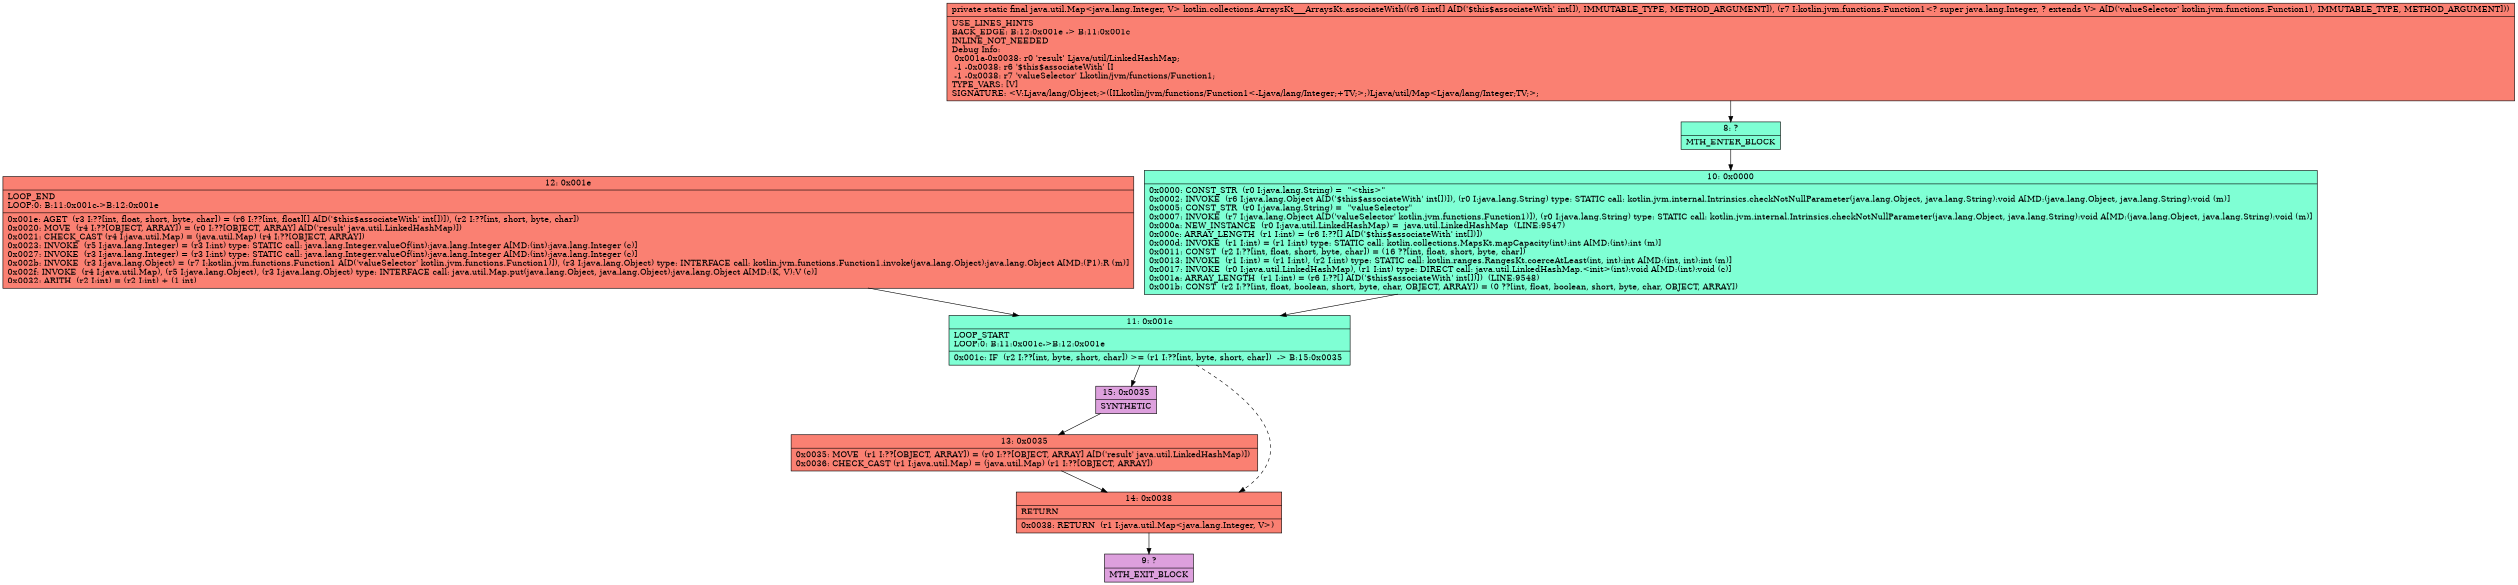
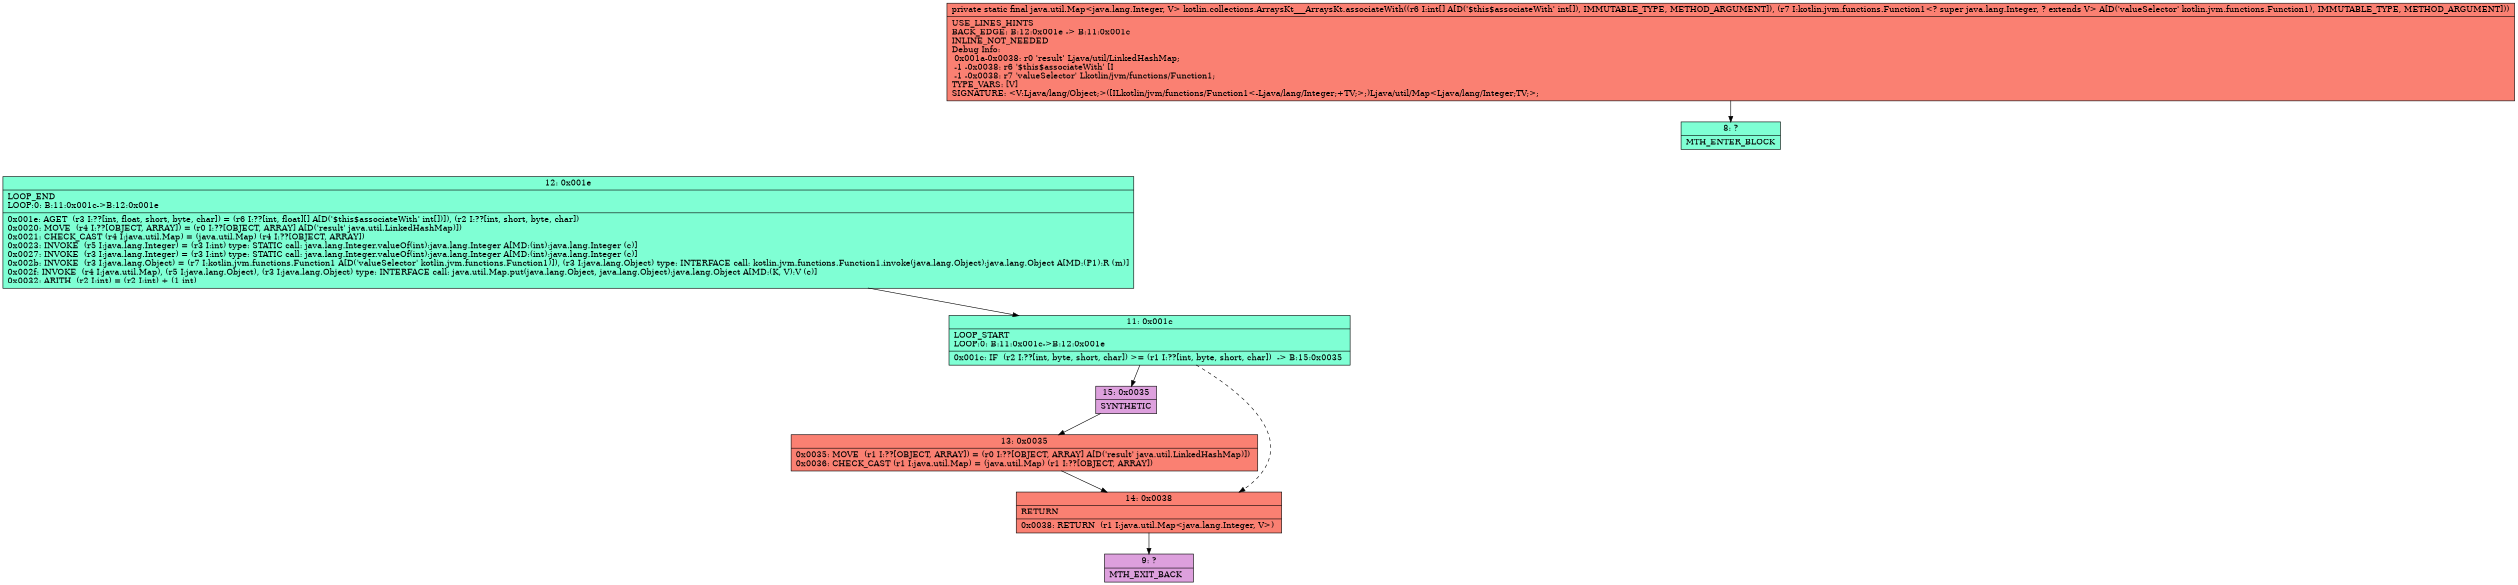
node "12: 0x001e": fillcolor salmon -> aquamarine
node "10: 0x0000": removed
node "9: ?": text "MTH_EXIT_BLOCK" -> "MTH_EXIT_BACK"
